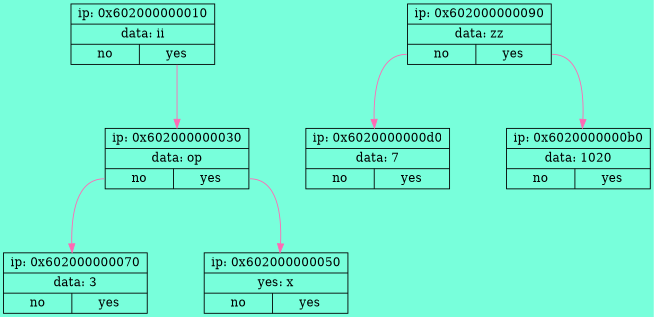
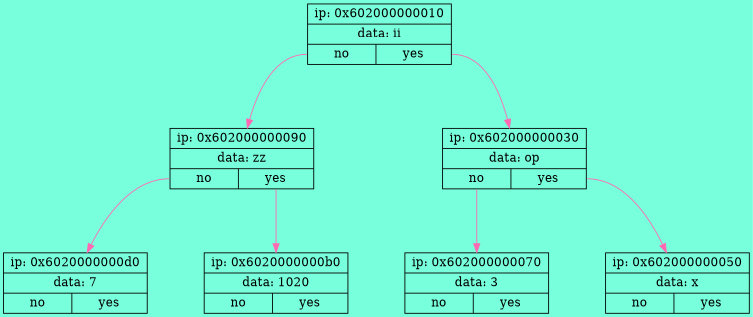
edge "ip: 0x602000000010" -> "ip: 0x602000000090": added
node "ip: 0x602000000050": text "yes: x" -> "data: x"
